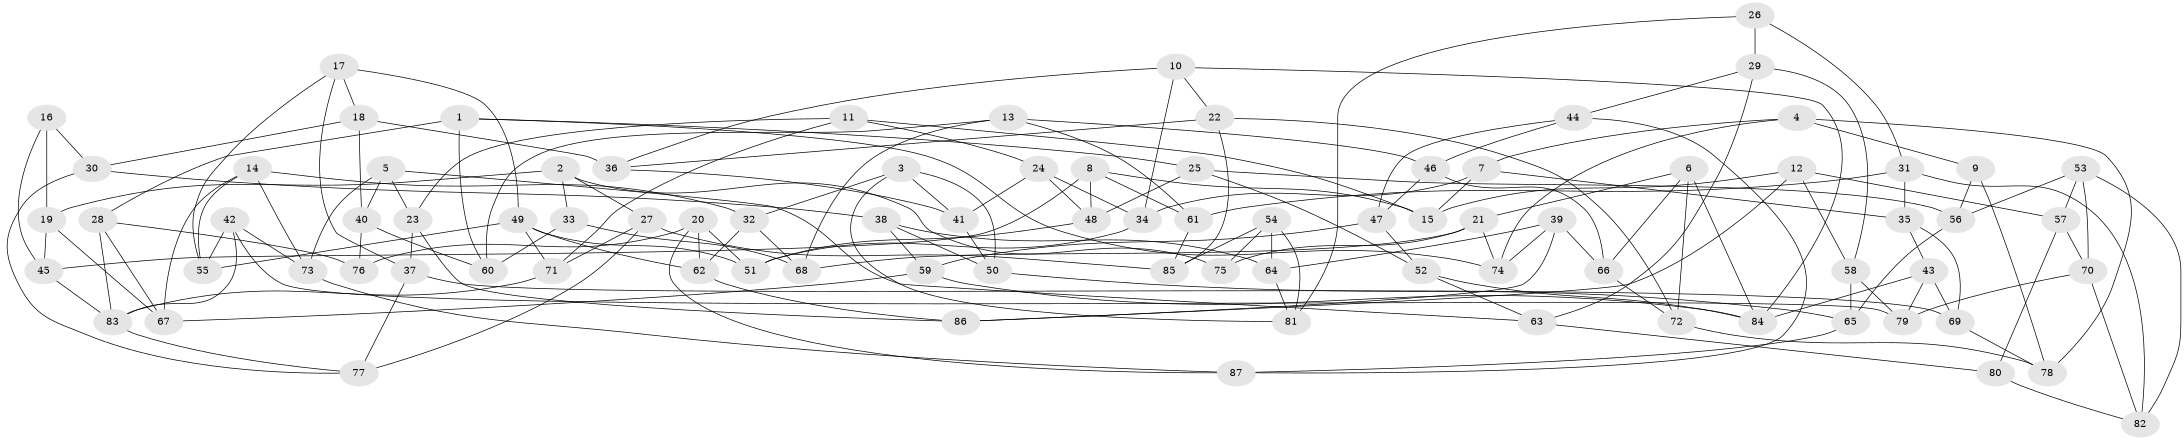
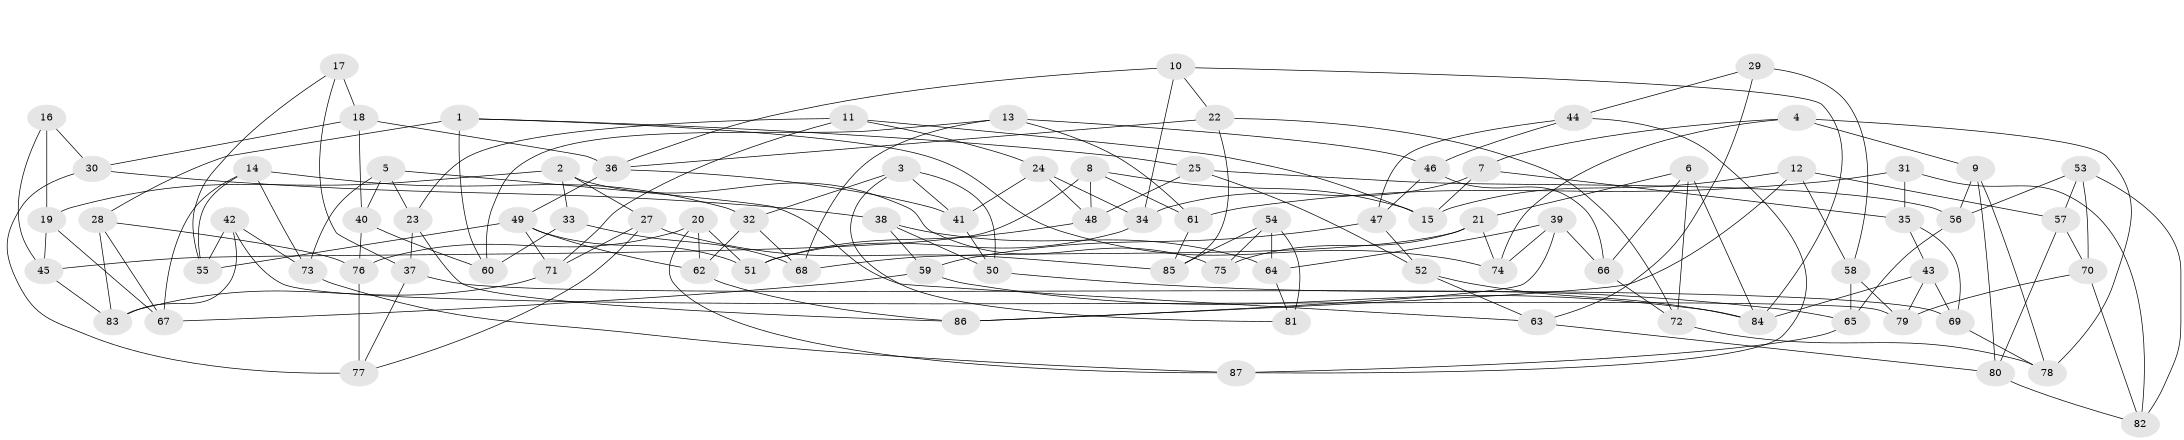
node "26": removed
edge "17" -- "49": now "36" -- "49"
edge "9" -- "80": added
edge "83" -- "77": now "76" -- "77"
